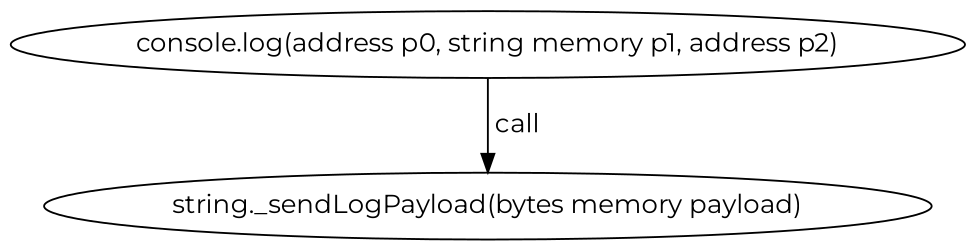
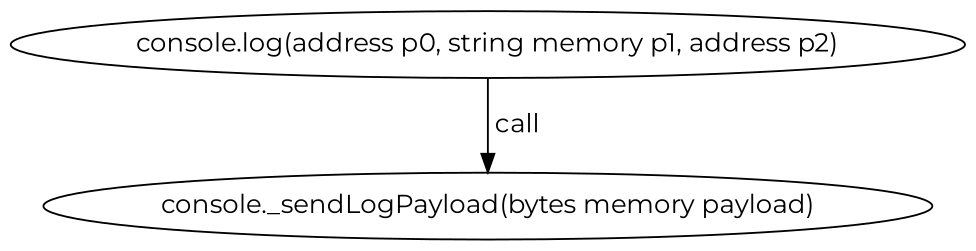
node "string._sendLogPayload(bytes memory payload)": label "string._sendLogPayload(bytes memory payload)" -> "console._sendLogPayload(bytes memory payload)"
